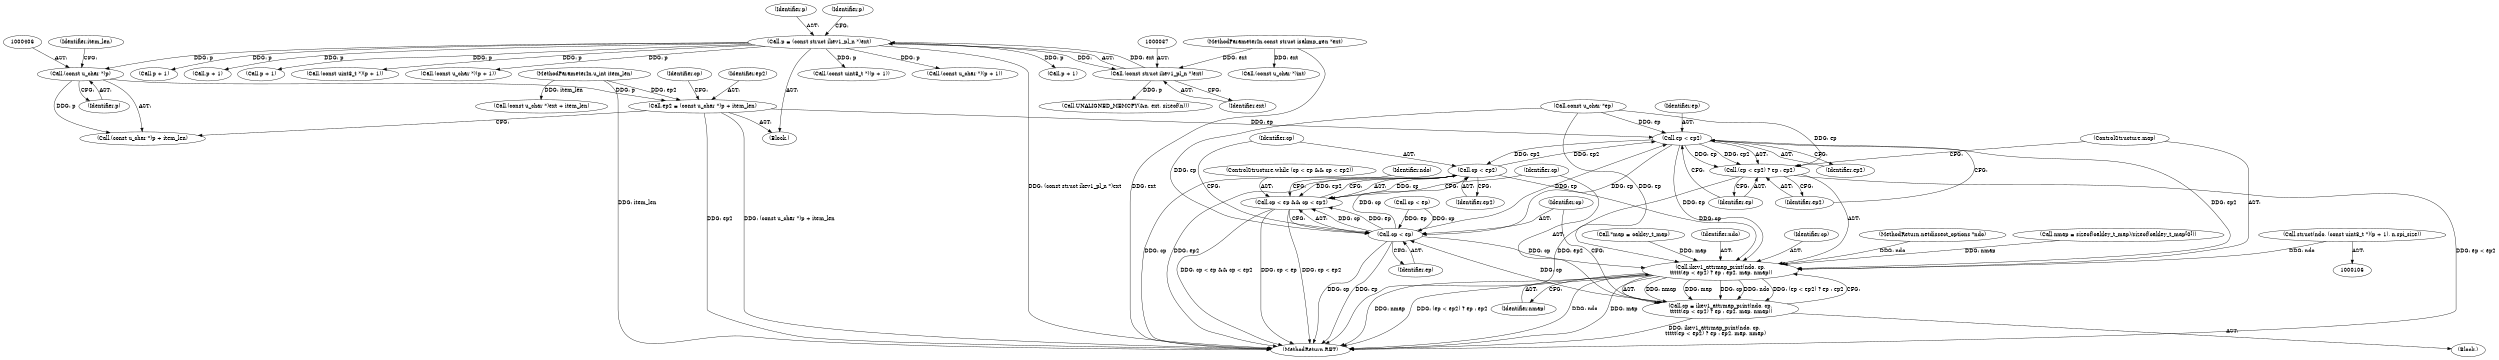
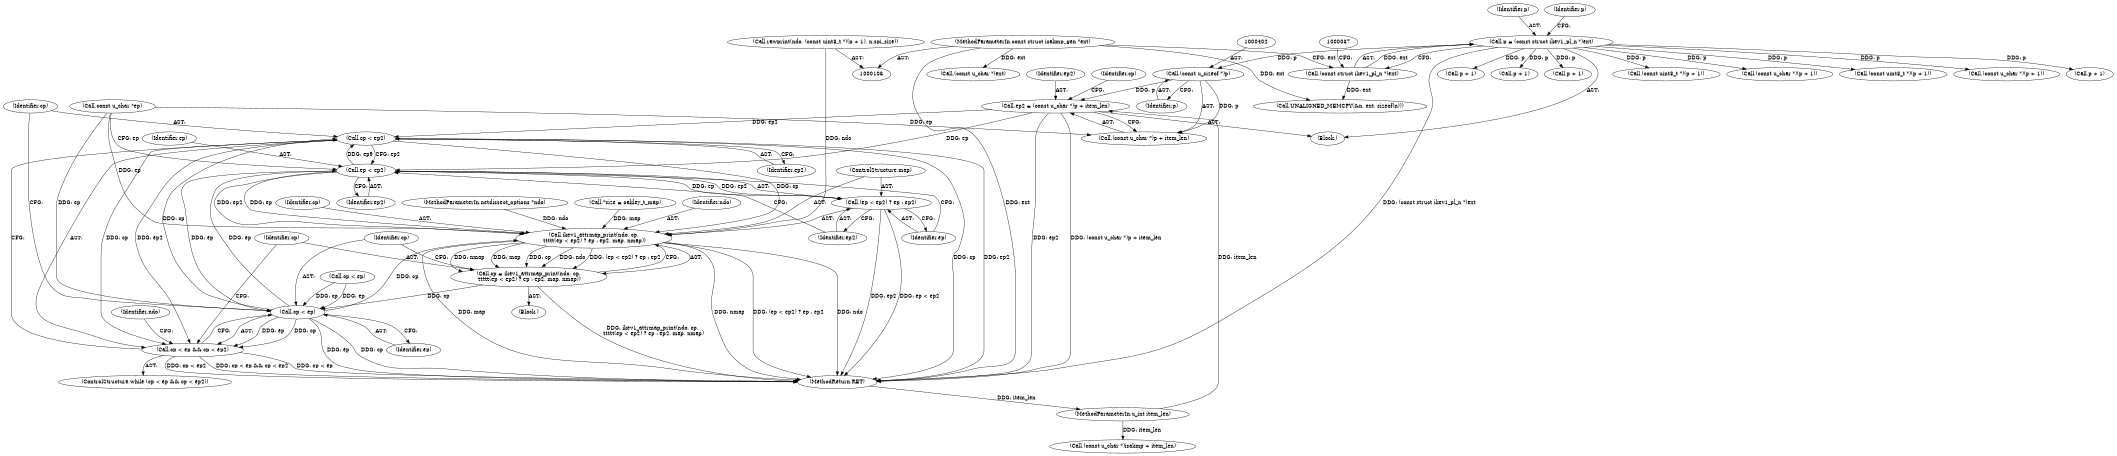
node "1000406": label "1000406" -> "1000402"
node "(Identifier,item_len)": removed
edge "(MethodParameterIn,const struct isakmp_gen *ext)" -> "1000106": added, label "AST:"
edge "(MethodParameterIn,const struct isakmp_gen *ext)" -> "(Call,UNALIGNED_MEMCPY(&n, ext, sizeof(n)))": added, label "DDG: ext"
edge "(Call,p = (const struct ikev1_pl_n *)ext)" -> "(Call,(const struct ikev1_pl_n *)ext)": label "DDG: " -> "CFG: "
edge "1000037" -> "(Call,(const struct ikev1_pl_n *)ext)": label "AST: " -> "CFG: "
edge "(MethodParameterIn,const struct isakmp_gen *ext)" -> "(Call,(const struct ikev1_pl_n *)ext)": label "DDG: ext" -> "CFG: ext"
node "(Call,(const u_char *)p)": label "(Call,(const u_char *)p)" -> "(Call,(const u_sizeof *)p)"
node "(Call,(const u_char *)int)": label "(Call,(const u_char *)int)" -> "(Call,(const u_char *)ext)"
edge "(MethodParameterIn,u_int item_len)" -> "(Call,ep2 = (const u_char *)p + item_len)": label "DDG: ep2" -> "DDG: item_len"
edge "(Call,(const struct ikev1_pl_n *)ext)" -> "(Call,UNALIGNED_MEMCPY(&n, ext, sizeof(n)))": label "DDG: p" -> "DDG: ext"
node "(Call,(const u_char *)ext + item_len)": label "(Call,(const u_char *)ext + item_len)" -> "(Call,(const u_char *)isakmp + item_len)"
node "(Identifier,ext)": removed
edge "(Call,const u_char *ep)" -> "(Call,ep < ep2)": label "DDG: ep" -> "CFG: ep"
edge "(Call,ep2 = (const u_char *)p + item_len)" -> "(Call,cp < ep2)": added, label "DDG: ep2"
edge "(Call,const u_char *ep)" -> "(Call,(ep < ep2) ? ep : ep2)": now "(Call,const u_char *ep)" -> "(Call,(const u_char *)p + item_len)"
edge "(Call,(const u_char *)p + item_len)" -> "(Call,ep2 = (const u_char *)p + item_len)": added, label "AST:"
edge "(Call,ep < ep2)" -> "(Call,cp < ep2)": label "DDG: ep2" -> "DDG: ep9"
edge "(Call,cp < ep2)" -> "(Call,ep < ep2)": label "DDG: ep2" -> "CFG: ep2"
edge "(ControlStructure,map)" -> "(Call,(ep < ep2) ? ep : ep2)": label "CFG: " -> "AST: "
edge "(ControlStructure,while (cp < ep && cp < ep2))" -> "(Call,cp < ep && cp < ep2)": reversed
node "(Call,*map = oakley_t_map)": label "(Call,*map = oakley_t_map)" -> "(Call,*size = oakley_t_map)"
node "(MethodReturn,netdissect_options *ndo)": label "(MethodReturn,netdissect_options *ndo)" -> "(MethodParameterIn,netdissect_options *ndo)"
node "(Call,nmap = sizeof(oakley_t_map)/sizeof(oakley_t_map[0]))": removed
node "(Call,struct(ndo, (const uint8_t *)(p + 1), n.spi_size))": label "(Call,struct(ndo, (const uint8_t *)(p + 1), n.spi_size))" -> "(Call,rawprint(ndo, (const uint8_t *)(p + 1), n.spi_size))"
node "(Identifier,nmap)": removed
edge "(MethodParameterIn,u_int item_len)" -> "(MethodReturn,RET)": reversed
